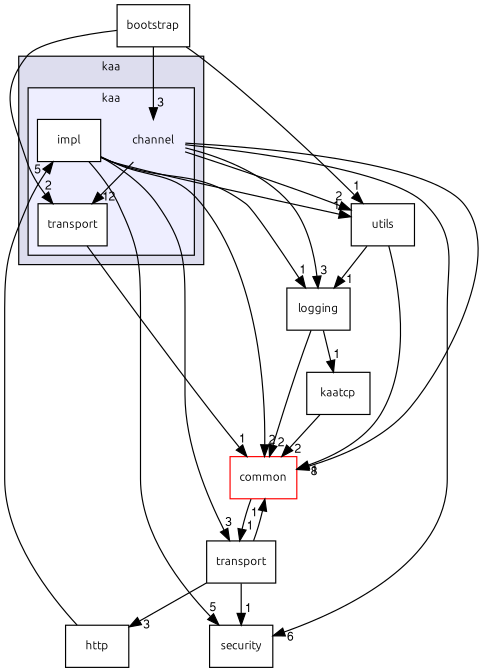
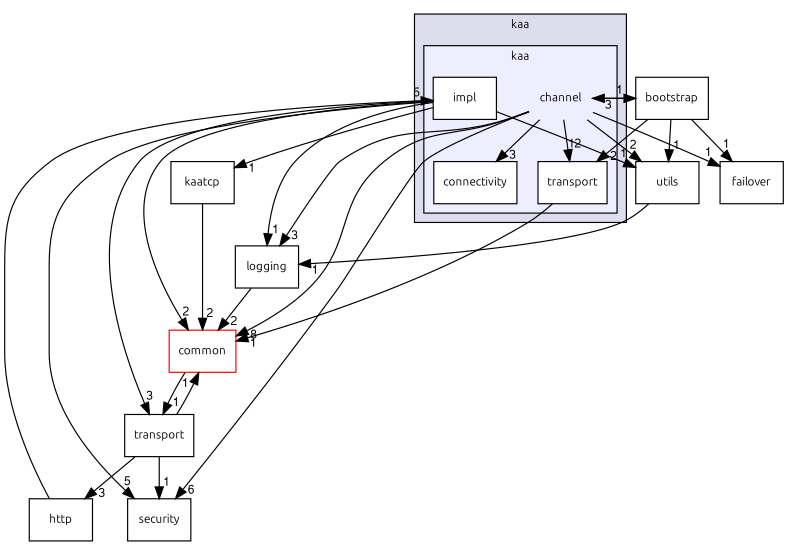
edge "channel" -> "bootstrap": added
node "connectivity": added
node "failover": added
edge "logging" -> "kaatcp": now "impl" -> "kaatcp"
edge "utils" -> "common": removed
